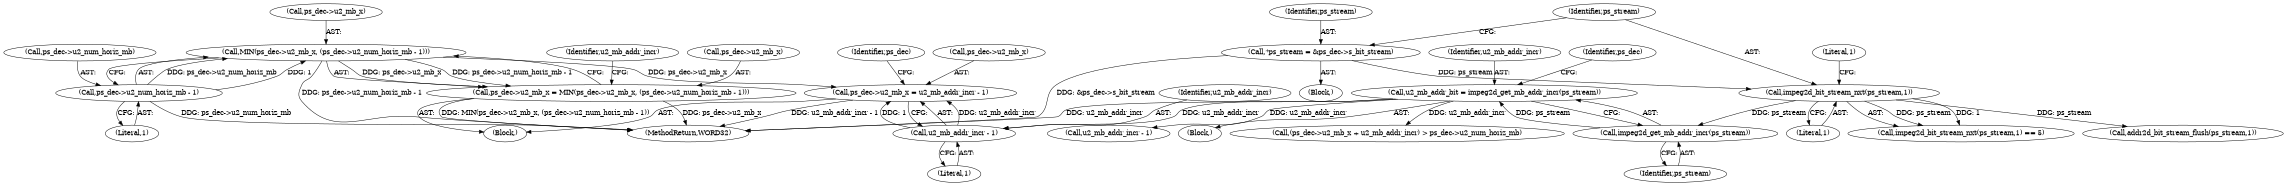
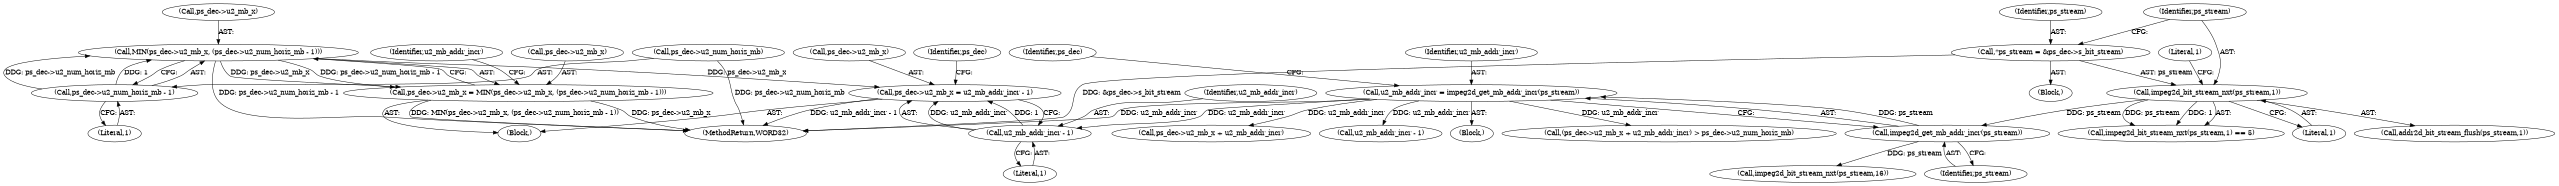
edge "(Call,*ps_stream = &ps_dec->s_bit_stream)" -> "(Call,impeg2d_bit_stream_nxt(ps_stream,1))": label "DDG: ps_stream" -> "AST: ps_stream"
node "(Call,u2_mb_addr_bit = impeg2d_get_mb_addr_incr(ps_stream))": label "(Call,u2_mb_addr_bit = impeg2d_get_mb_addr_incr(ps_stream))" -> "(Call,u2_mb_addr_incr = impeg2d_get_mb_addr_incr(ps_stream))"
edge "(Call,impeg2d_bit_stream_nxt(ps_stream,1))" -> "(Call,addr2d_bit_stream_flush(ps_stream,1))": label "DDG: ps_stream" -> "AST: "
edge "(Call,ps_dec->u2_num_horiz_mb - 1)" -> "(MethodReturn,WORD32)": now "(Call,ps_dec->u2_num_horiz_mb)" -> "(MethodReturn,WORD32)"
node "(Call,ps_dec->u2_mb_x + u2_mb_addr_incr)": added
node "(Call,impeg2d_bit_stream_nxt(ps_stream,16))": added
